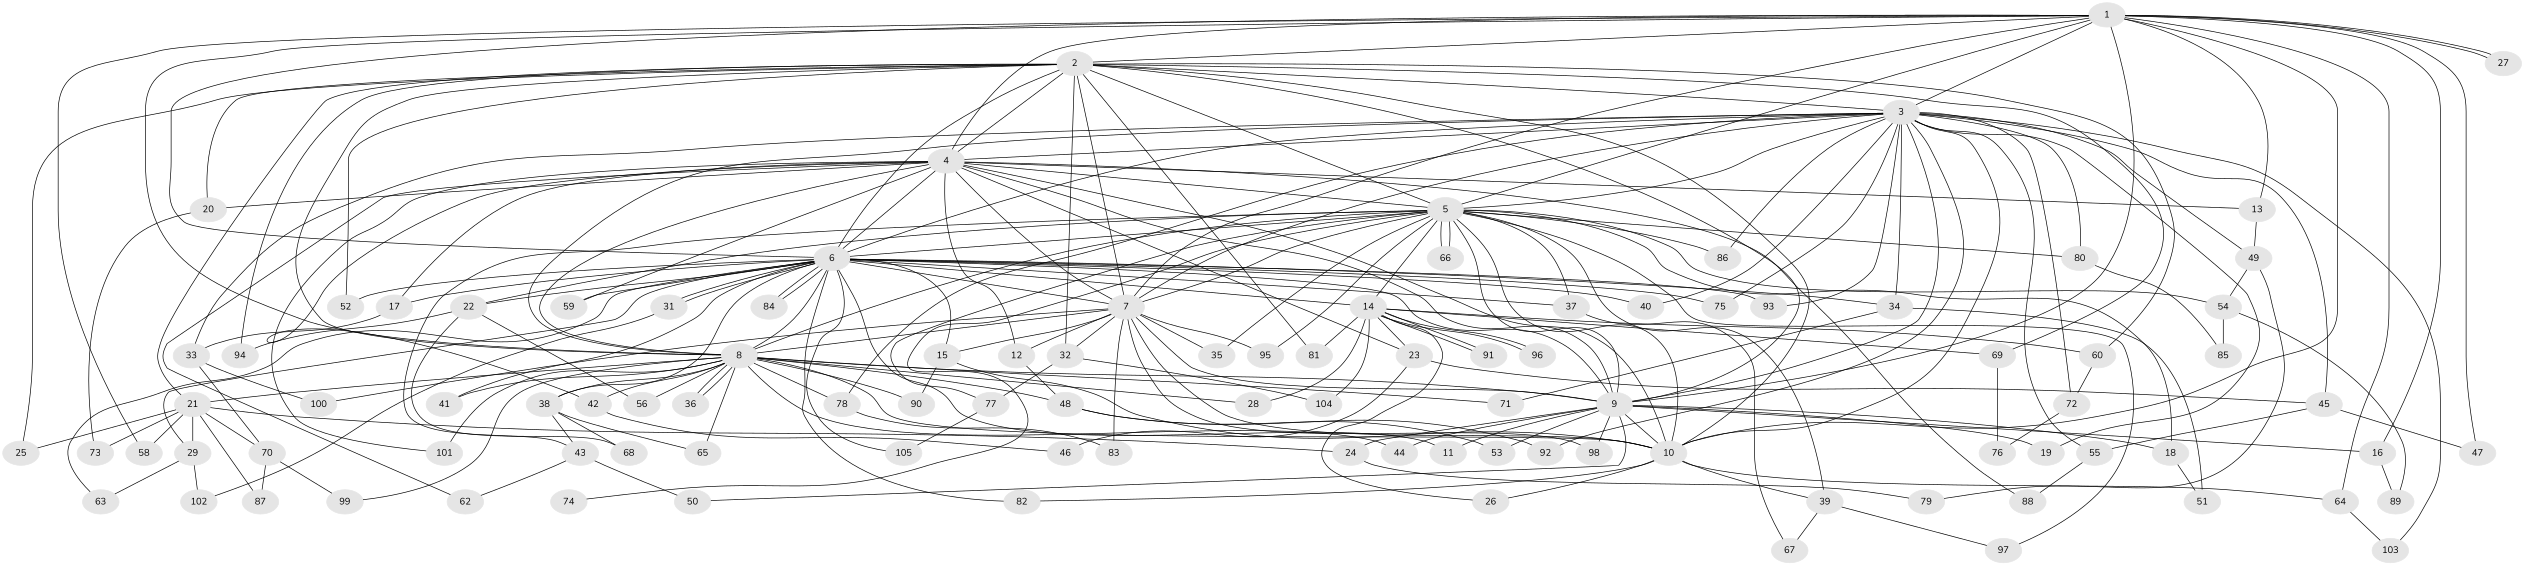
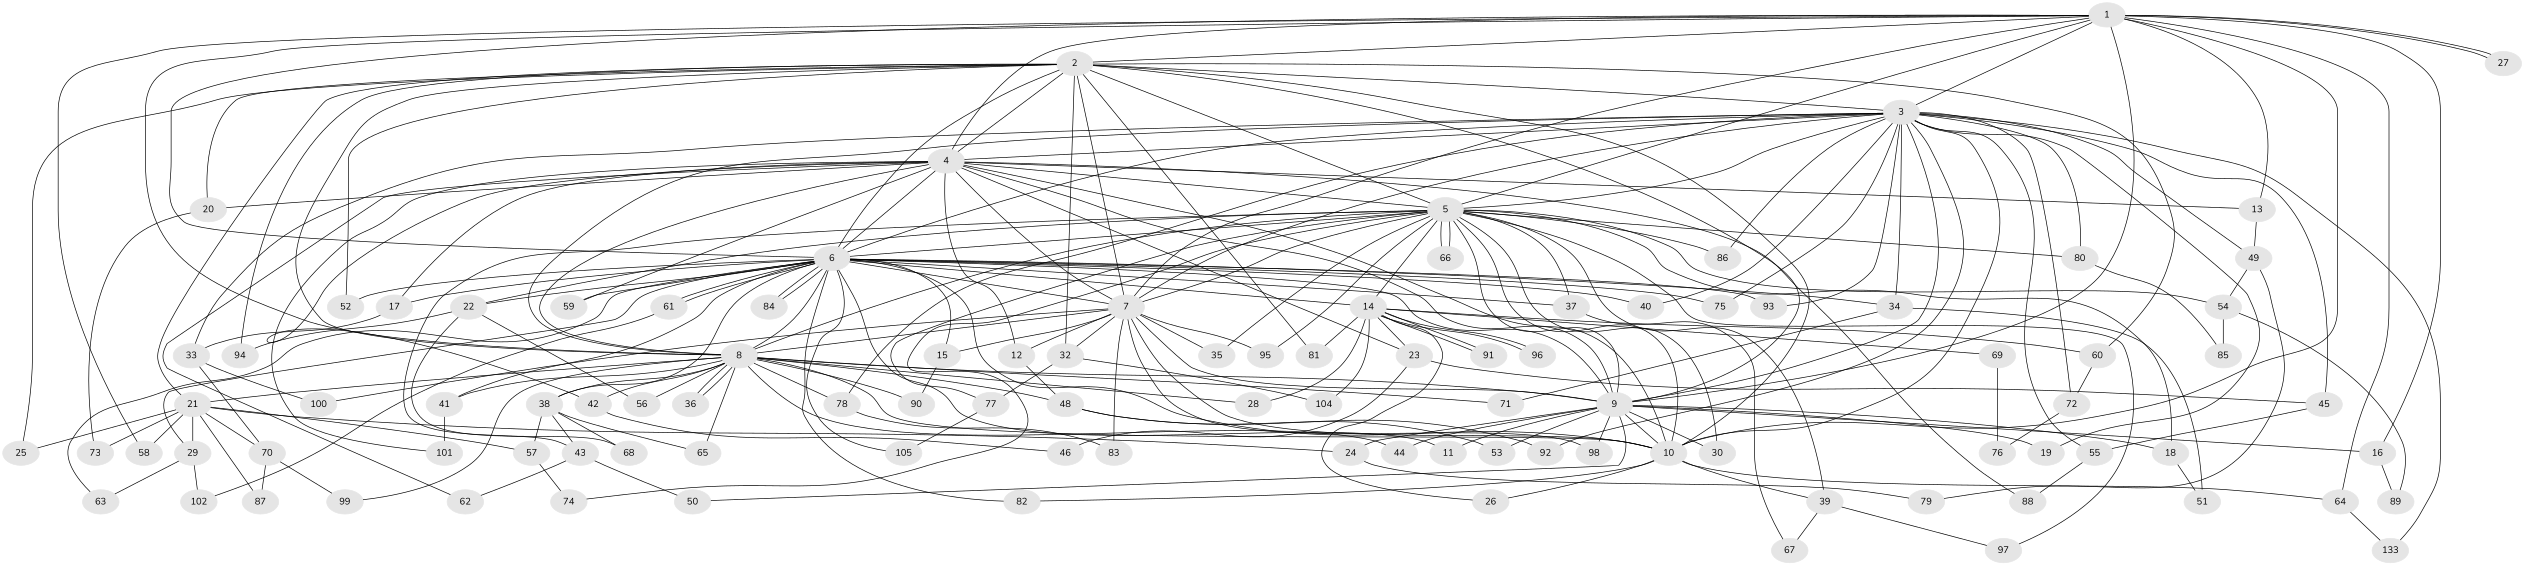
edge "2" -- "69": removed
node "31": label "31" -> "61"
edge "8" -- "101": now "41" -- "101"
edge "15" -- "10": now "6" -- "10"
node "57": added
node "30": added
node "47": removed
node "103": label "103" -> "133"
